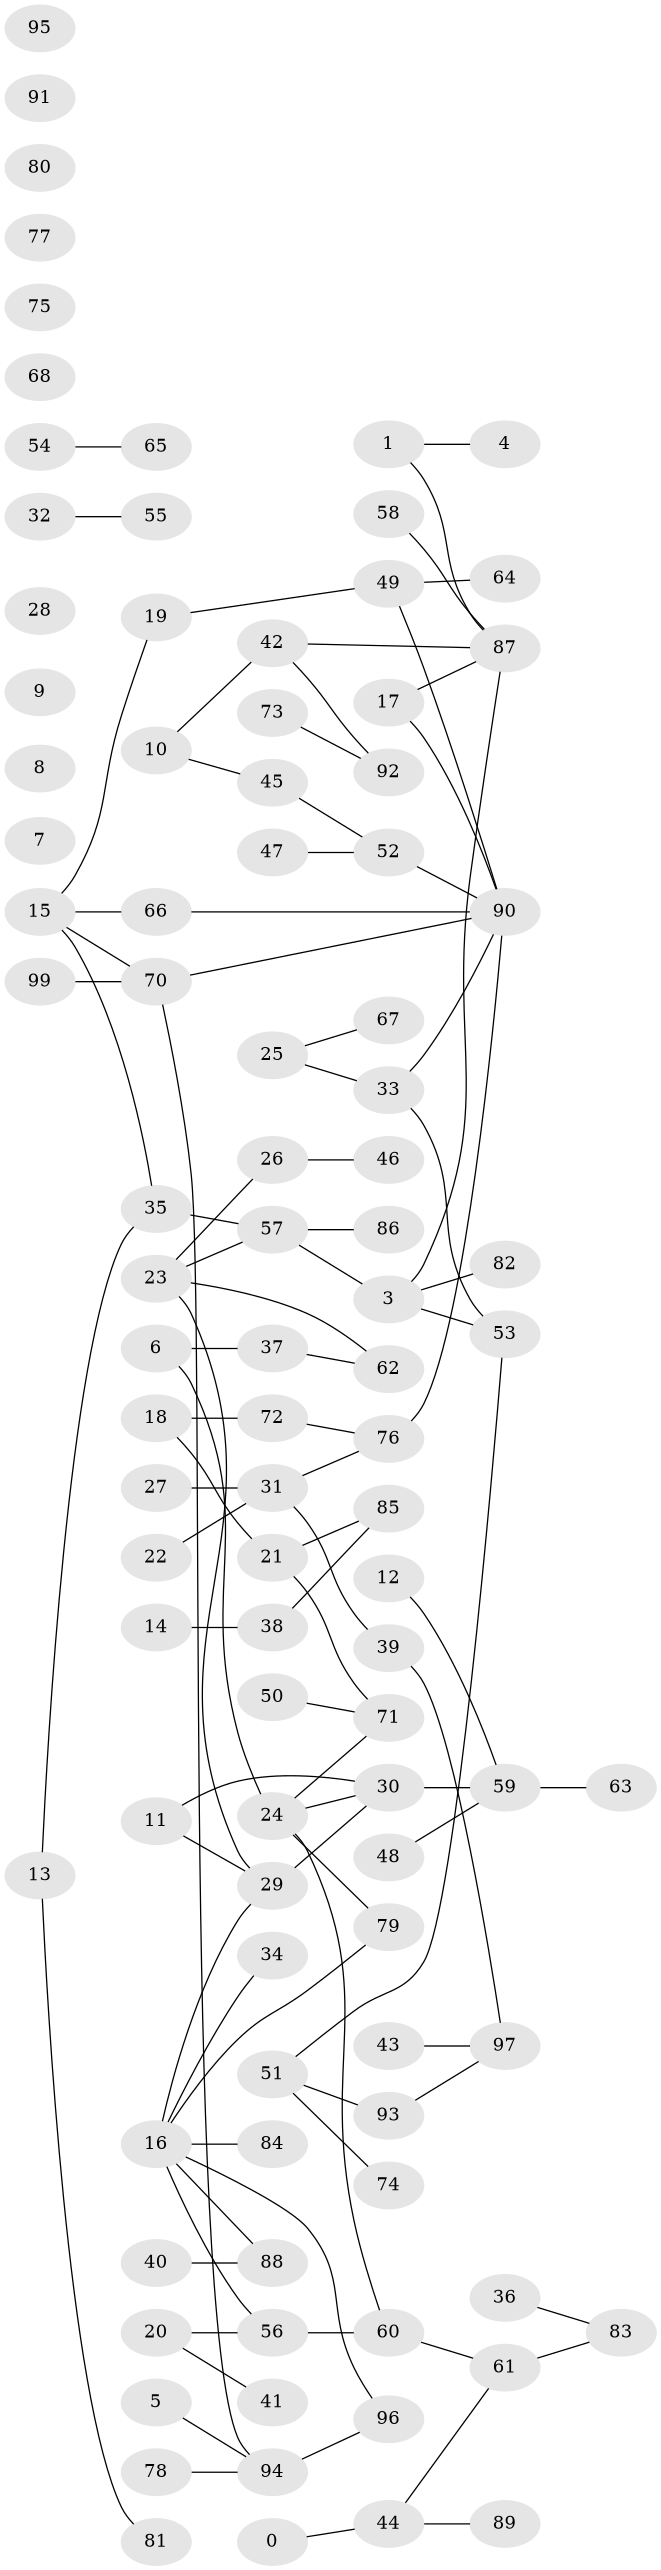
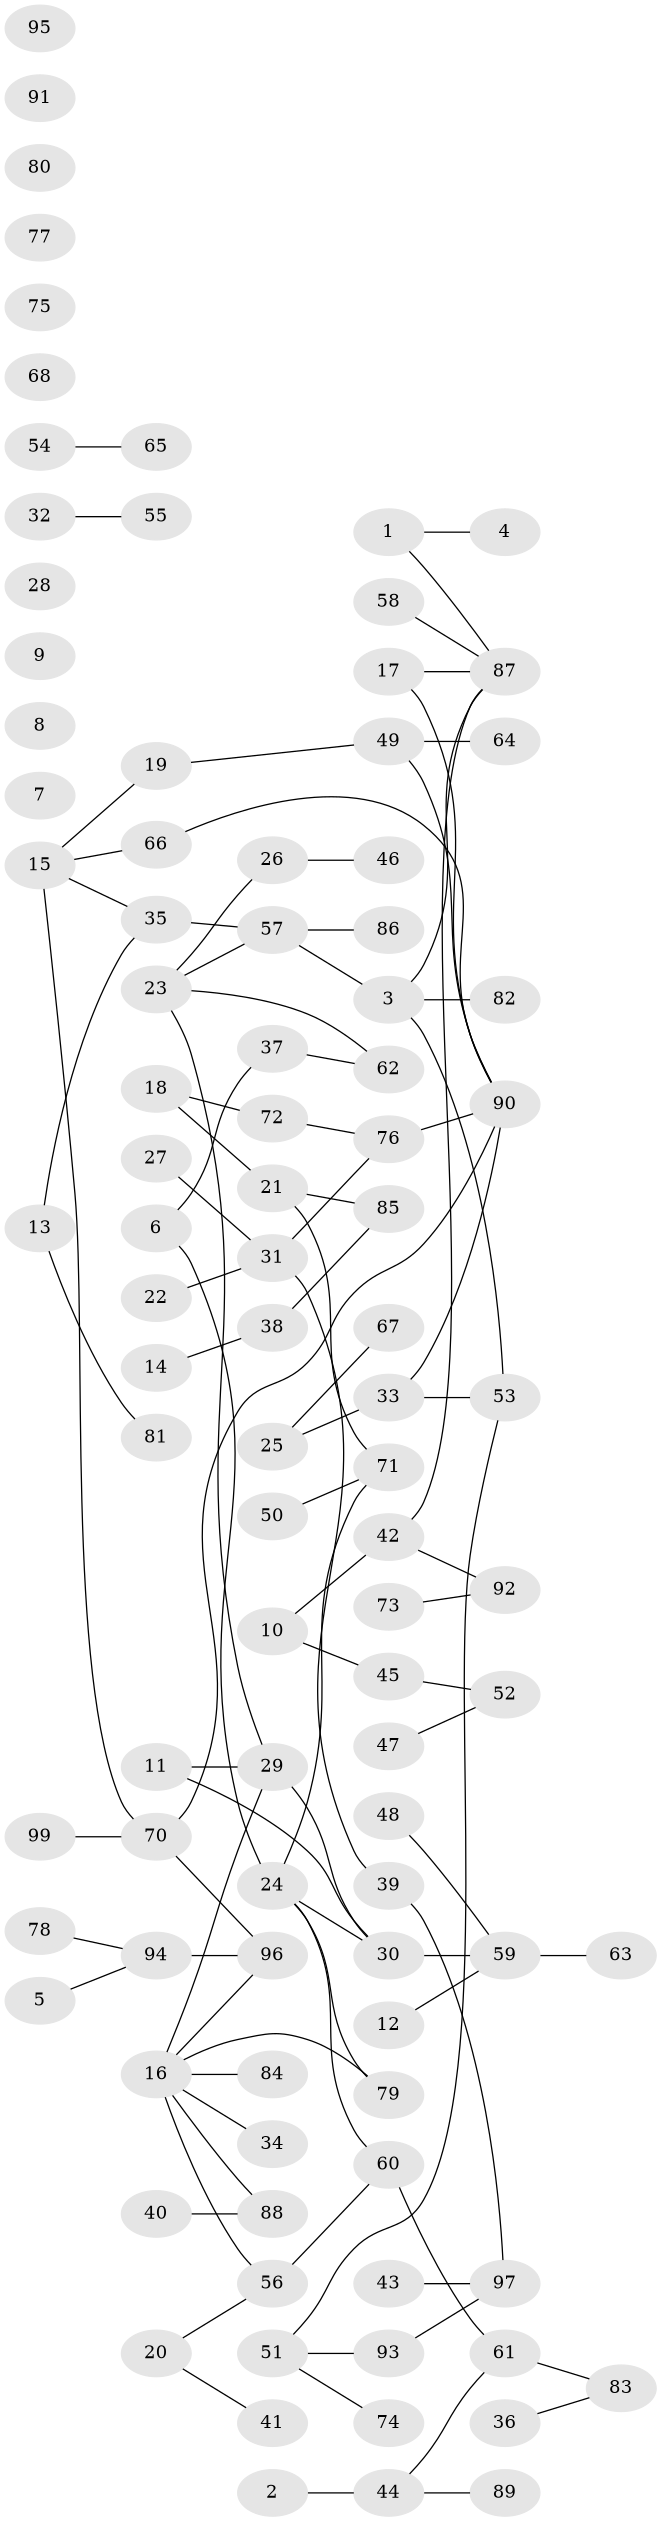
edge "52" -- "90": removed
edge "70" -- "94": now "70" -- "96"
node "0": label "0" -> "2"
